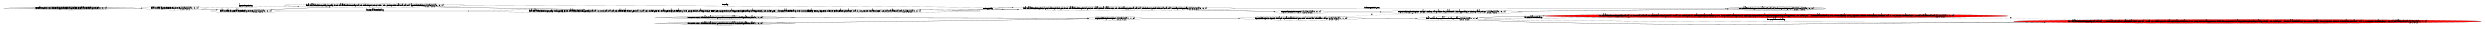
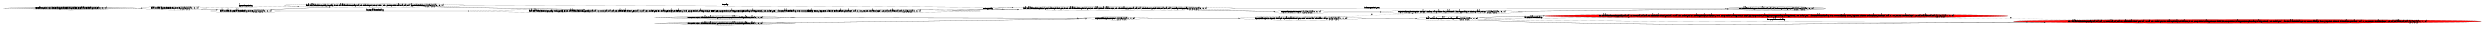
node "expectedException.expect()@@@3@@@['1', '1', '0']": shape ellipse -> diamond
